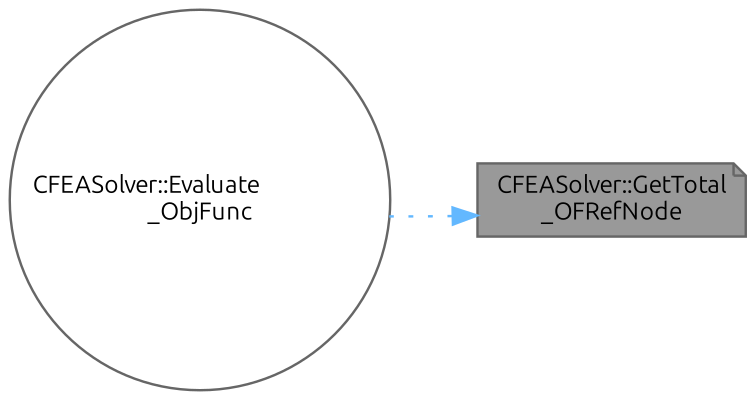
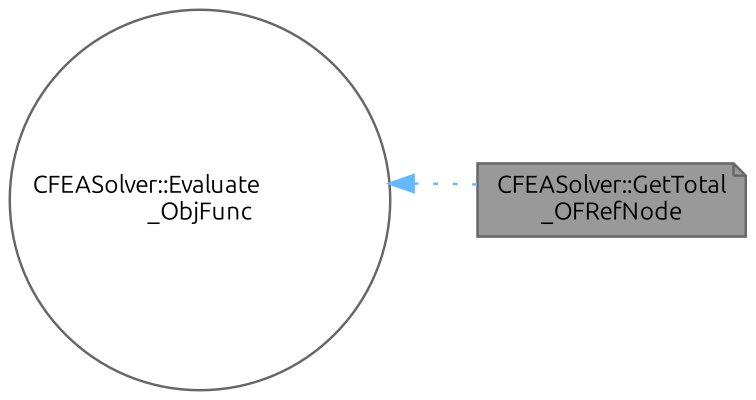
edge "CFEASolver::Evaluate _ObjFunc" -> "CFEASolver::GetTotal _OFRefNode": reversed
